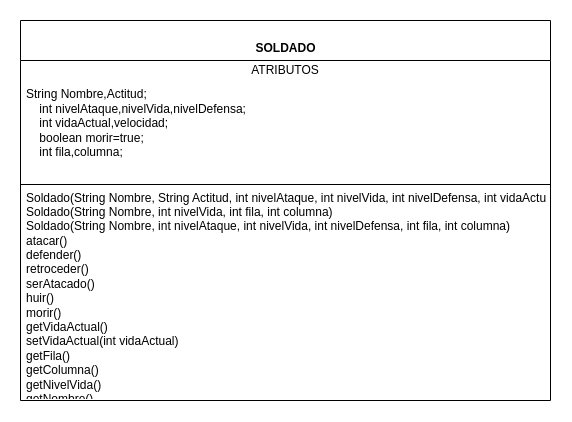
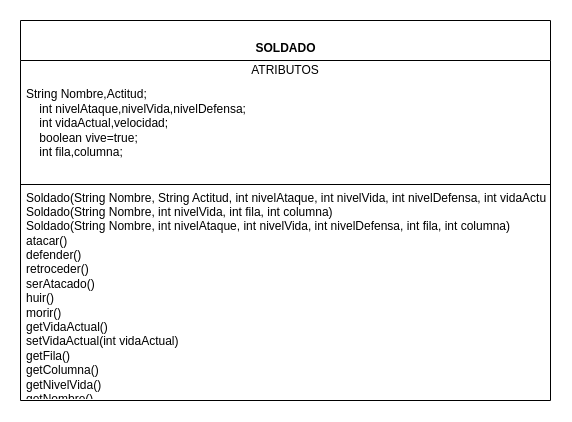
node "String Nombre,Actitud; int nivelAtaque,nivelVida,nivelDefensa; int vidaActual,velocidad; boolean morir=true; int fila,columna;": label "String Nombre,Actitud; int nivelAtaque,nivelVida,nivelDefensa; int vidaActual,velocidad; boolean morir=true; int fila,columna;" -> "String Nombre,Actitud; int nivelAtaque,nivelVida,nivelDefensa; int vidaActual,velocidad; boolean vive=true; int fila,columna;"
